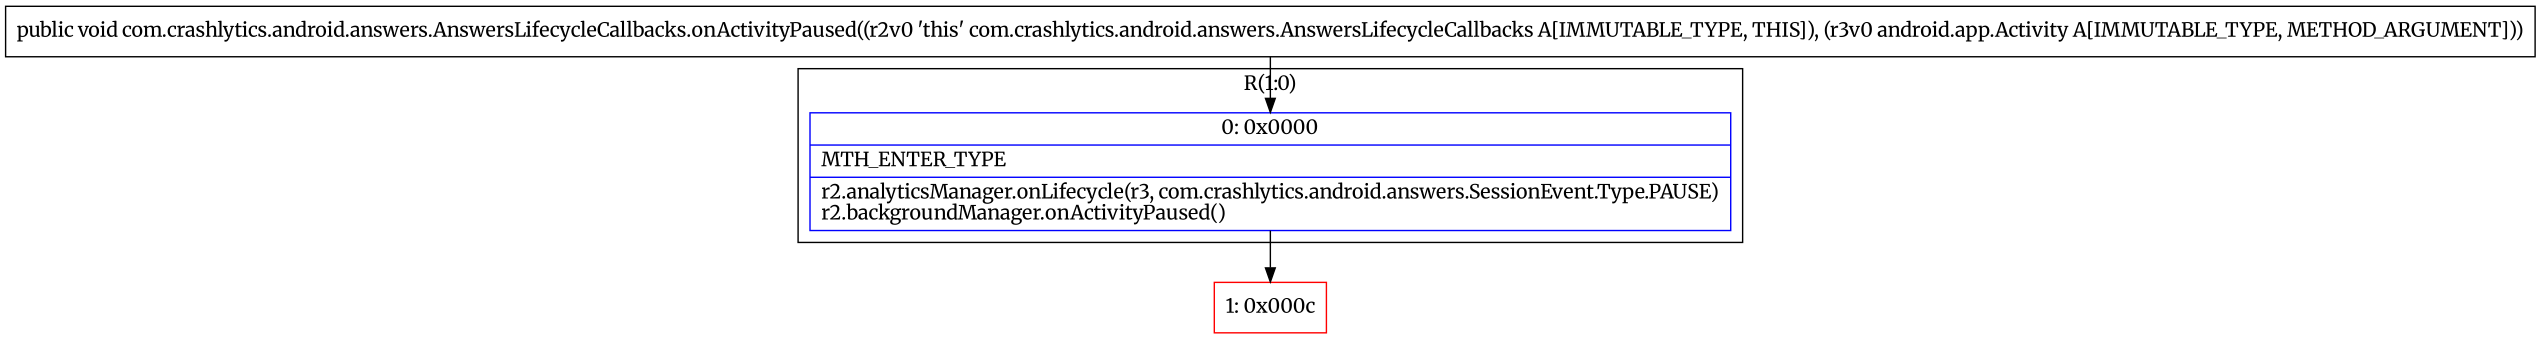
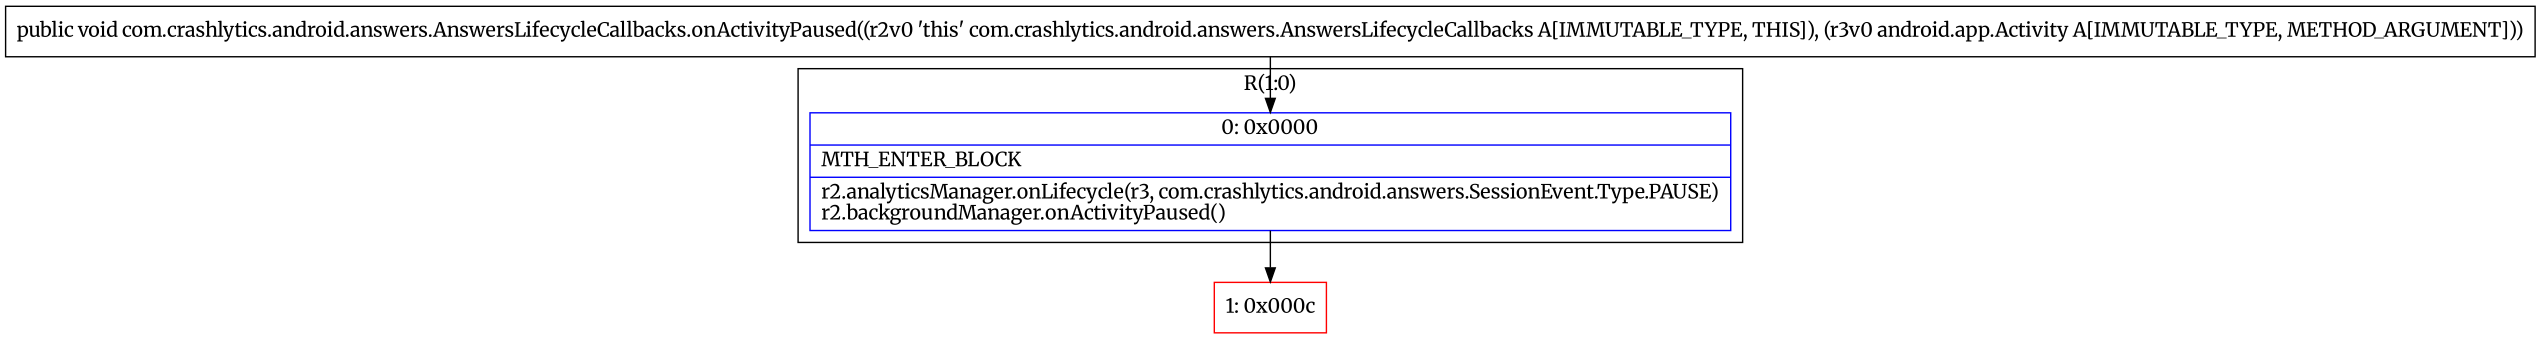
node "0: 0x0000": text "MTH_ENTER_TYPE" -> "MTH_ENTER_BLOCK"
